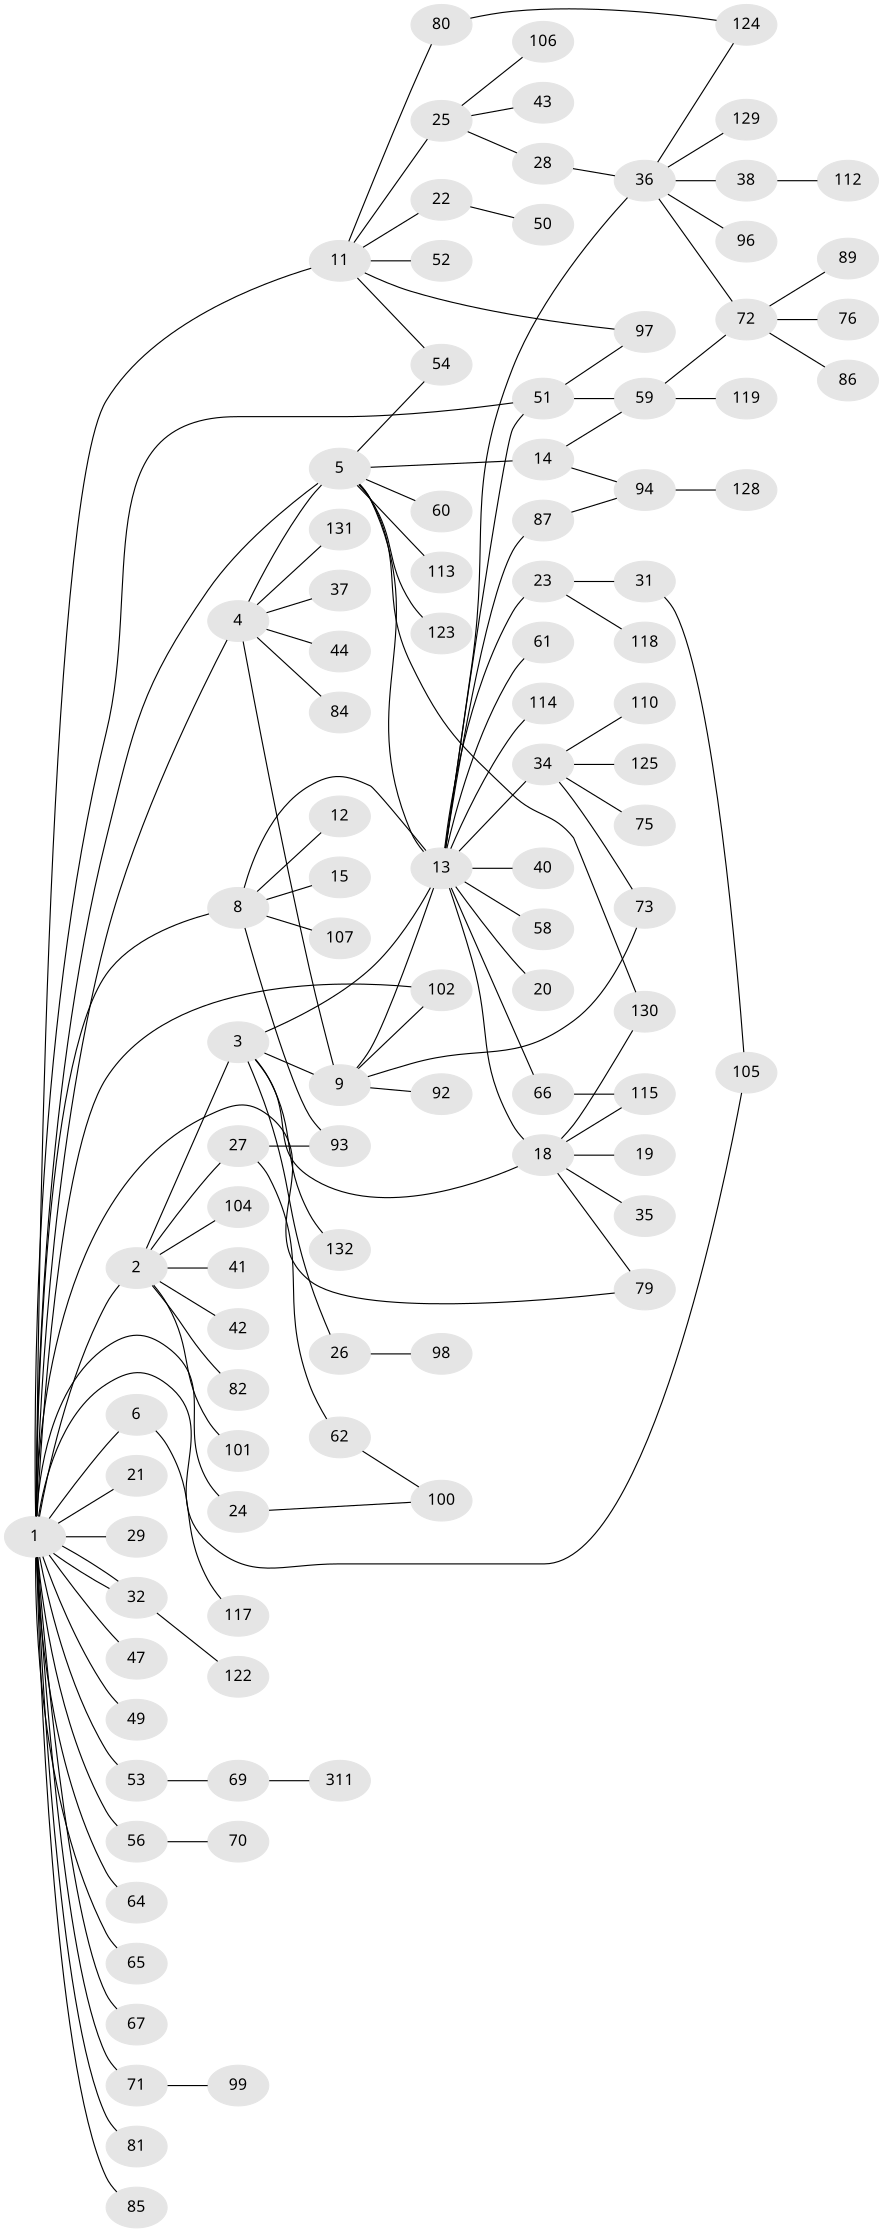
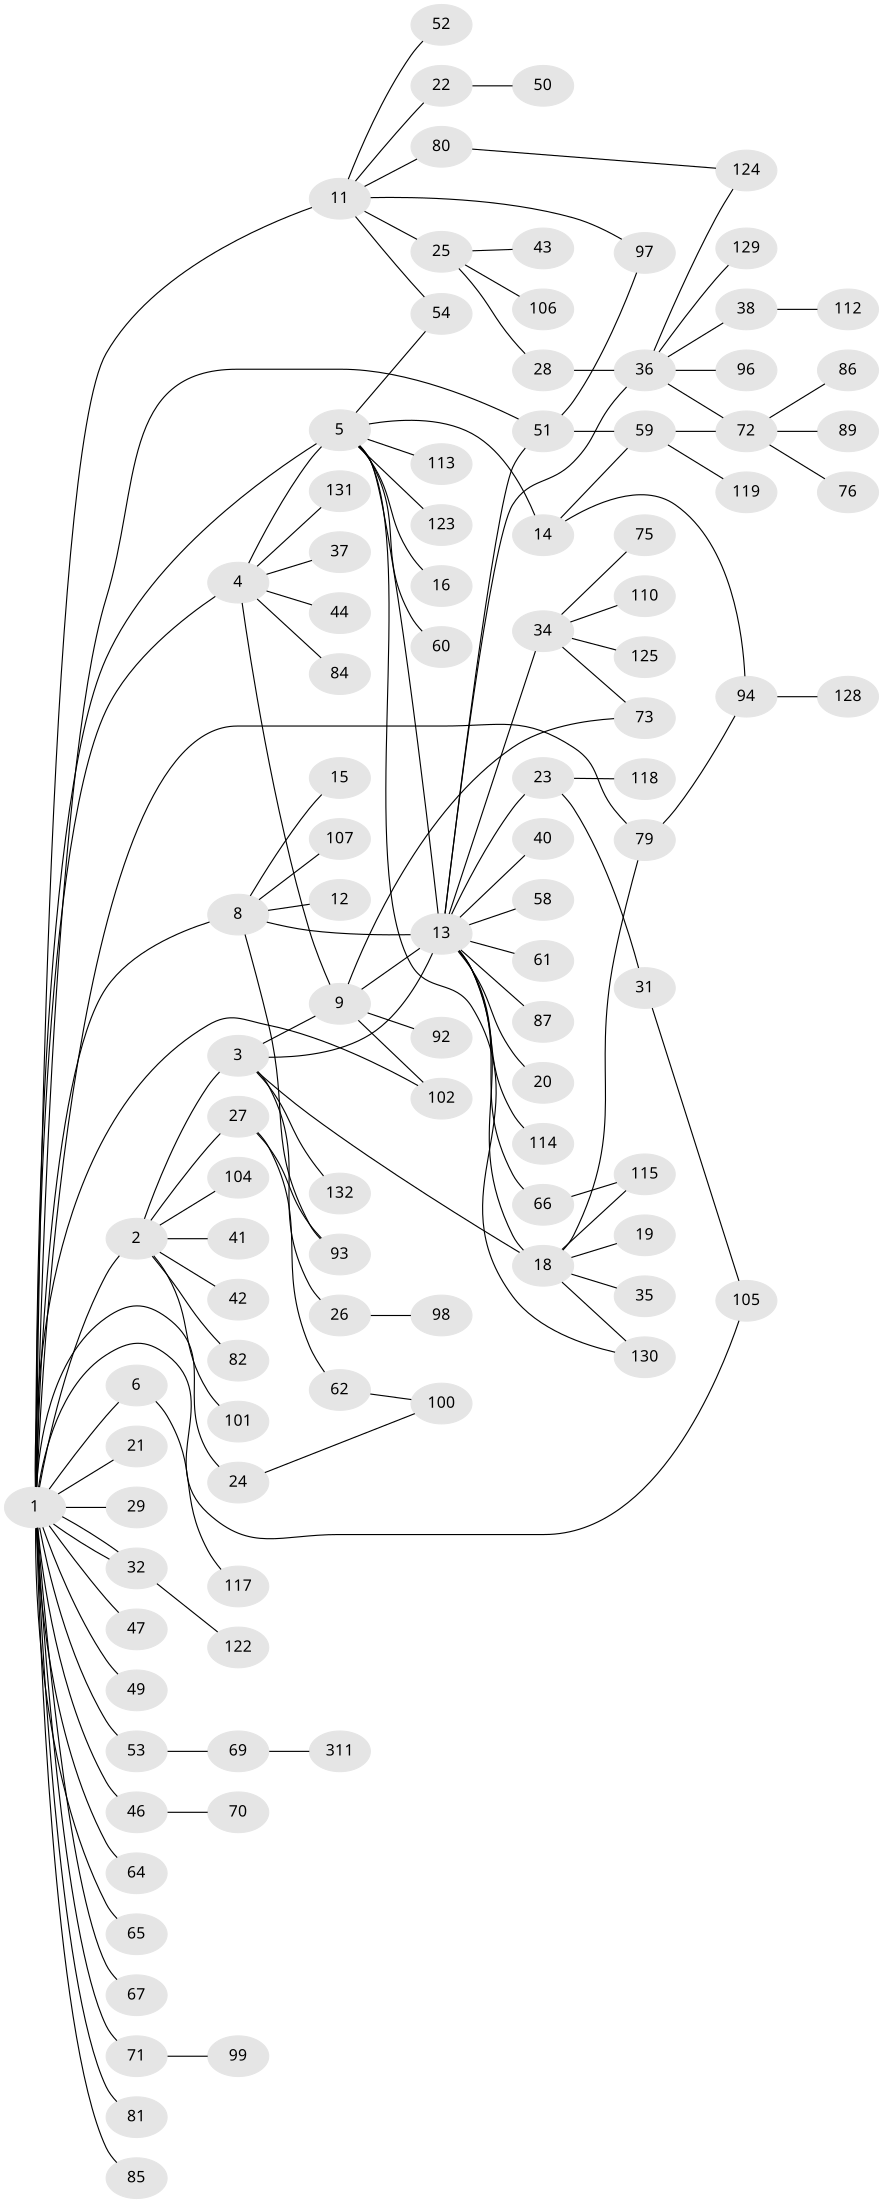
edge "94" -- "87": now "94" -- "79"
node "16": added
node "56": label "56" -> "46"
